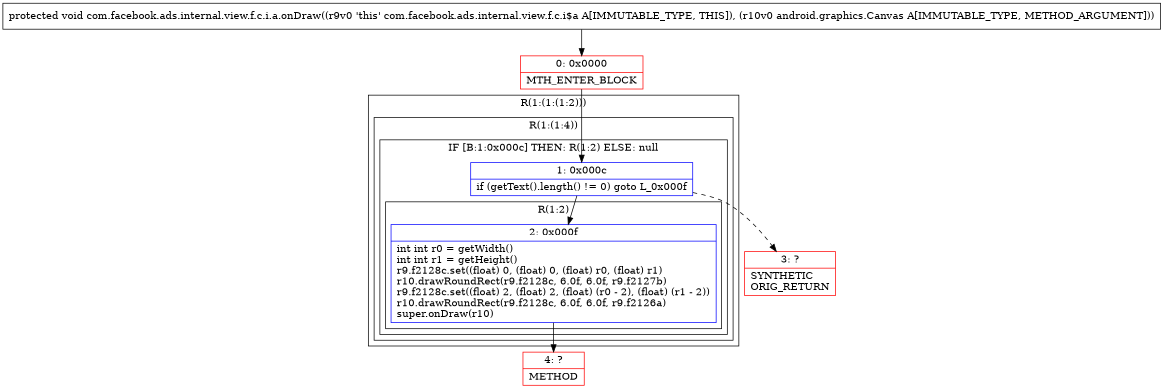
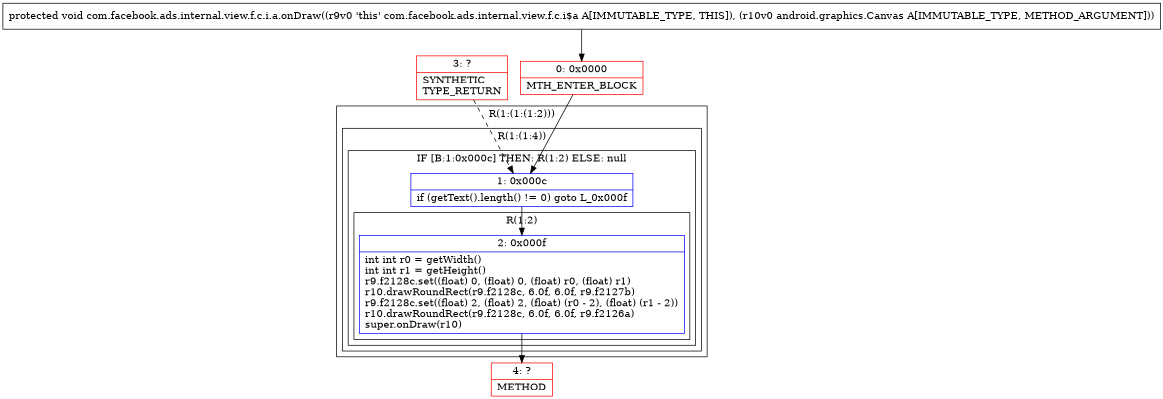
edge "1: 0x000c" -> "3: ?": reversed
node "3: ?": text "ORIG_RETURN" -> "TYPE_RETURN"
